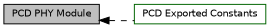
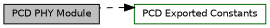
edge "PCD Exported Constants" -> "PCD PHY Module": reversed
